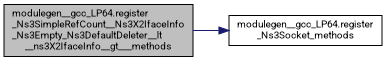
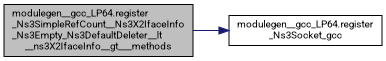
node "modulegen__gcc_LP64.register _Ns3Socket_methods": label "modulegen__gcc_LP64.register _Ns3Socket_methods" -> "modulegen__gcc_LP64.register _Ns3Socket_gcc"
